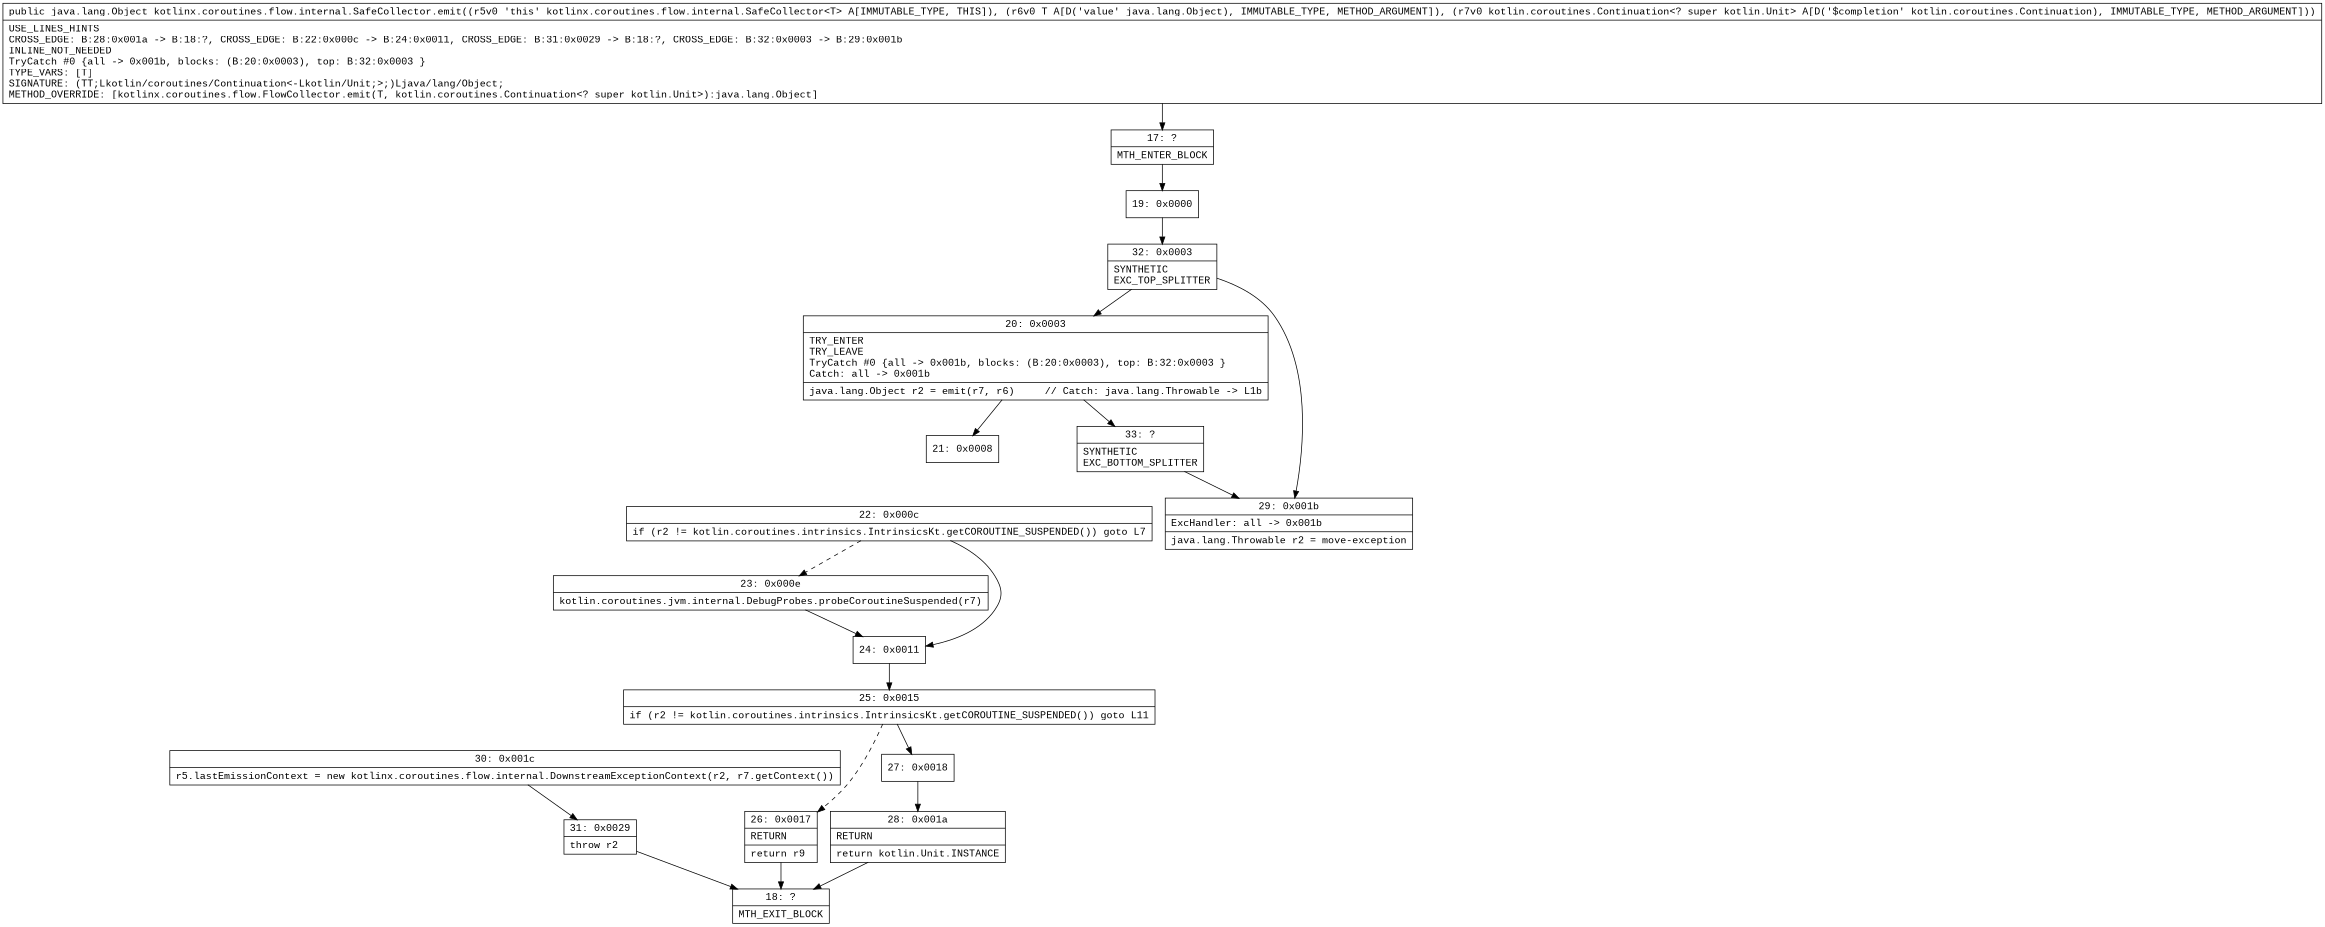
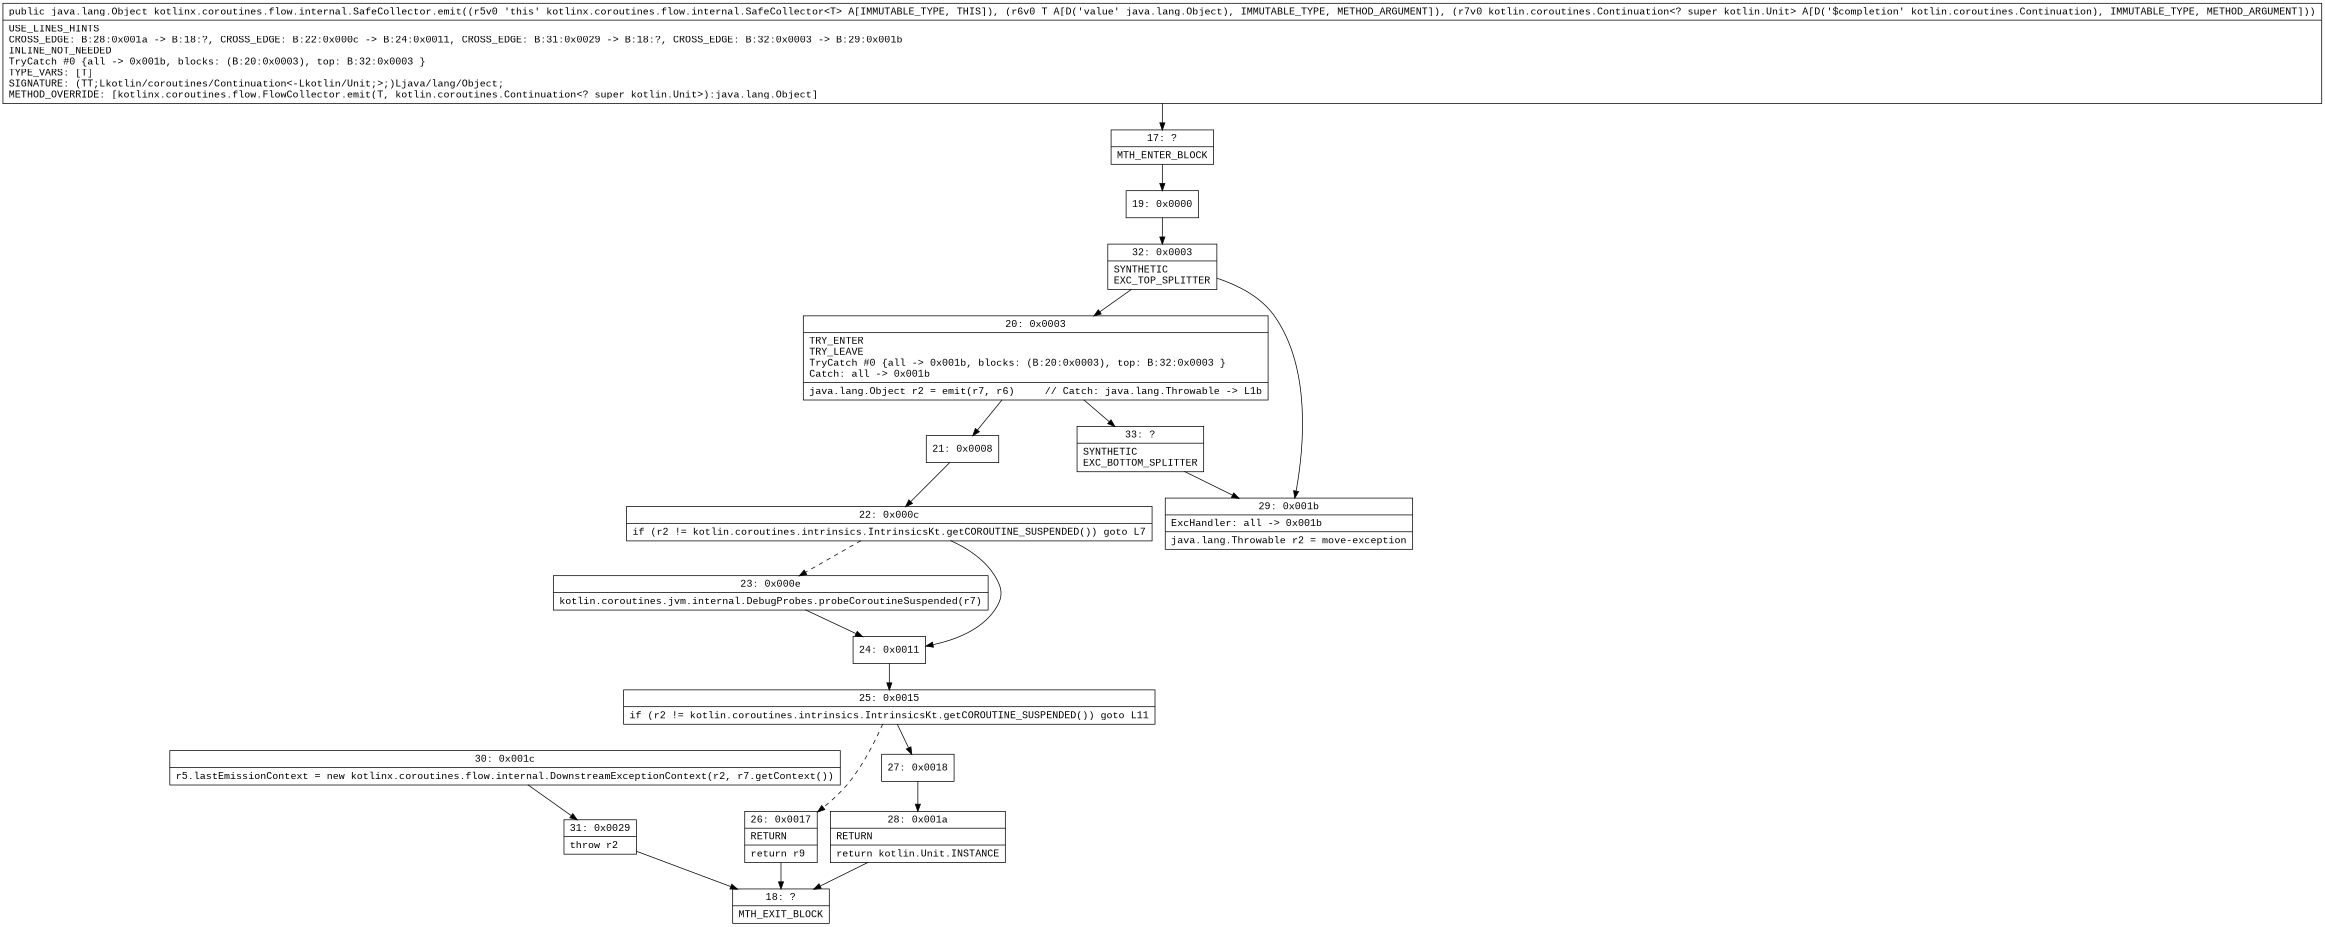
edge "21: 0x0008" -> "22: 0x000c": added
